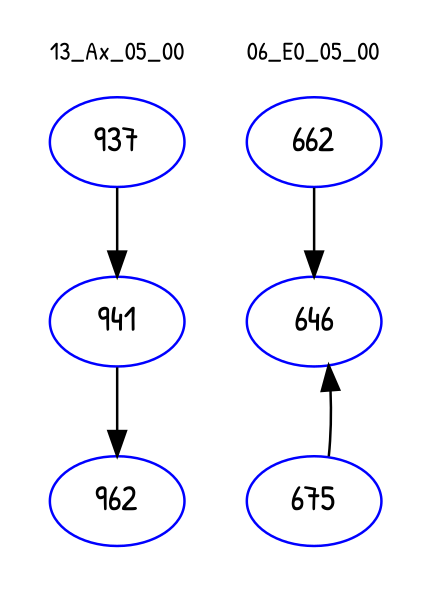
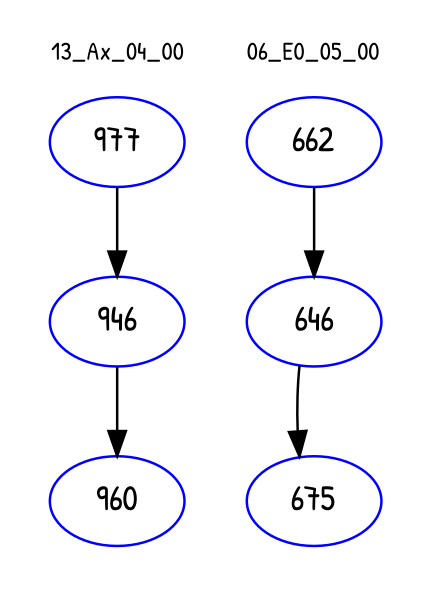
cluster "13_Ax_05_00": label "13_Ax_05_00" -> "13_Ax_04_00"
node "937": label "937" -> "977"
node "941": label "941" -> "946"
edge "675" -> "646": reversed
node "962": label "962" -> "960"
